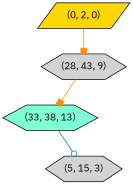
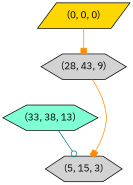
node "(0, 2, 0)": label "(0, 2, 0)" -> "(0, 0, 0)"
edge "(28, 43, 9)" -> "(33, 38, 13)": now "(28, 43, 9)" -> "(5, 15, 3)"
